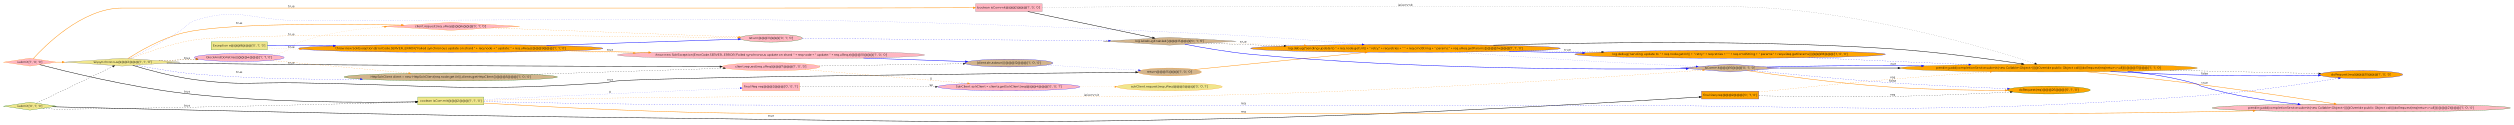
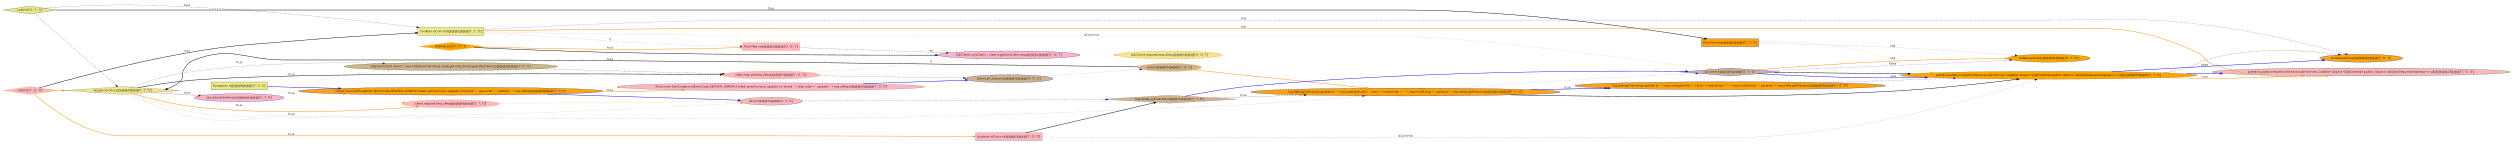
node "client.request(req.uReq)@@@6@@@['0', '1', '0']": shape diamond -> ellipse
node "doRequest['0', '0', '1']": added
edge "req.synchronous@@@3@@@['1', '1', '0']" -> "return@@@15@@@['1', '0', '0']": reversed
edge "final Req req@@@2@@@['0', '1', '0']" -> "doRequest(req)@@@26@@@['0', '1', '0']": style dashed -> dotted
